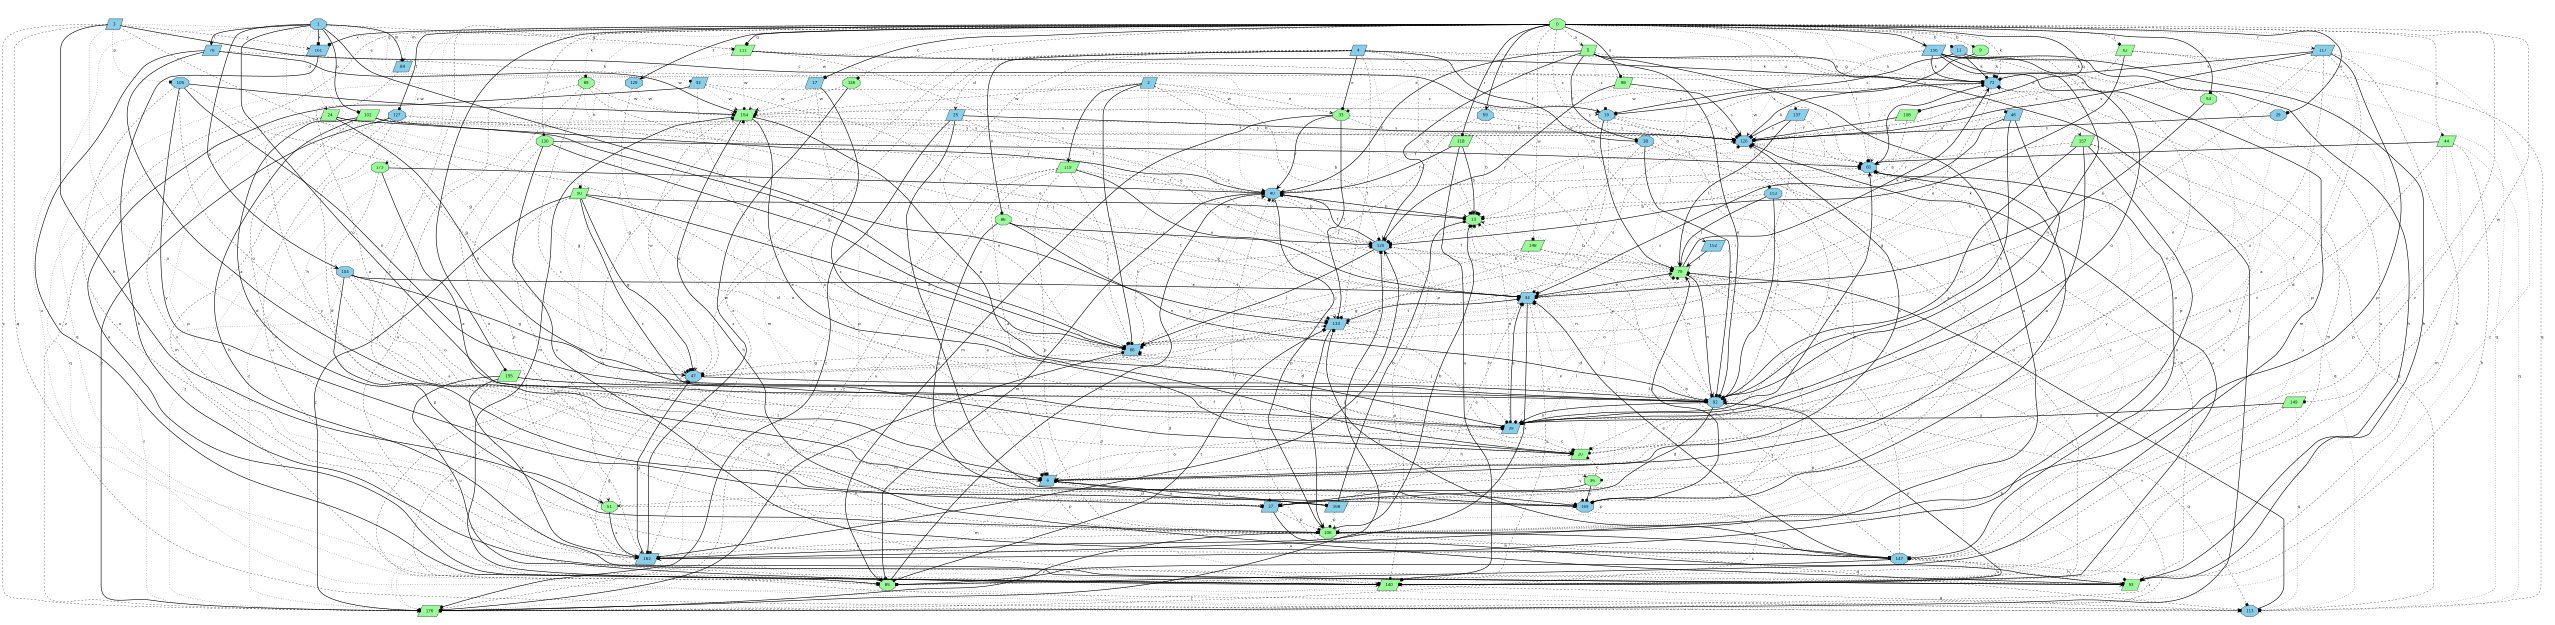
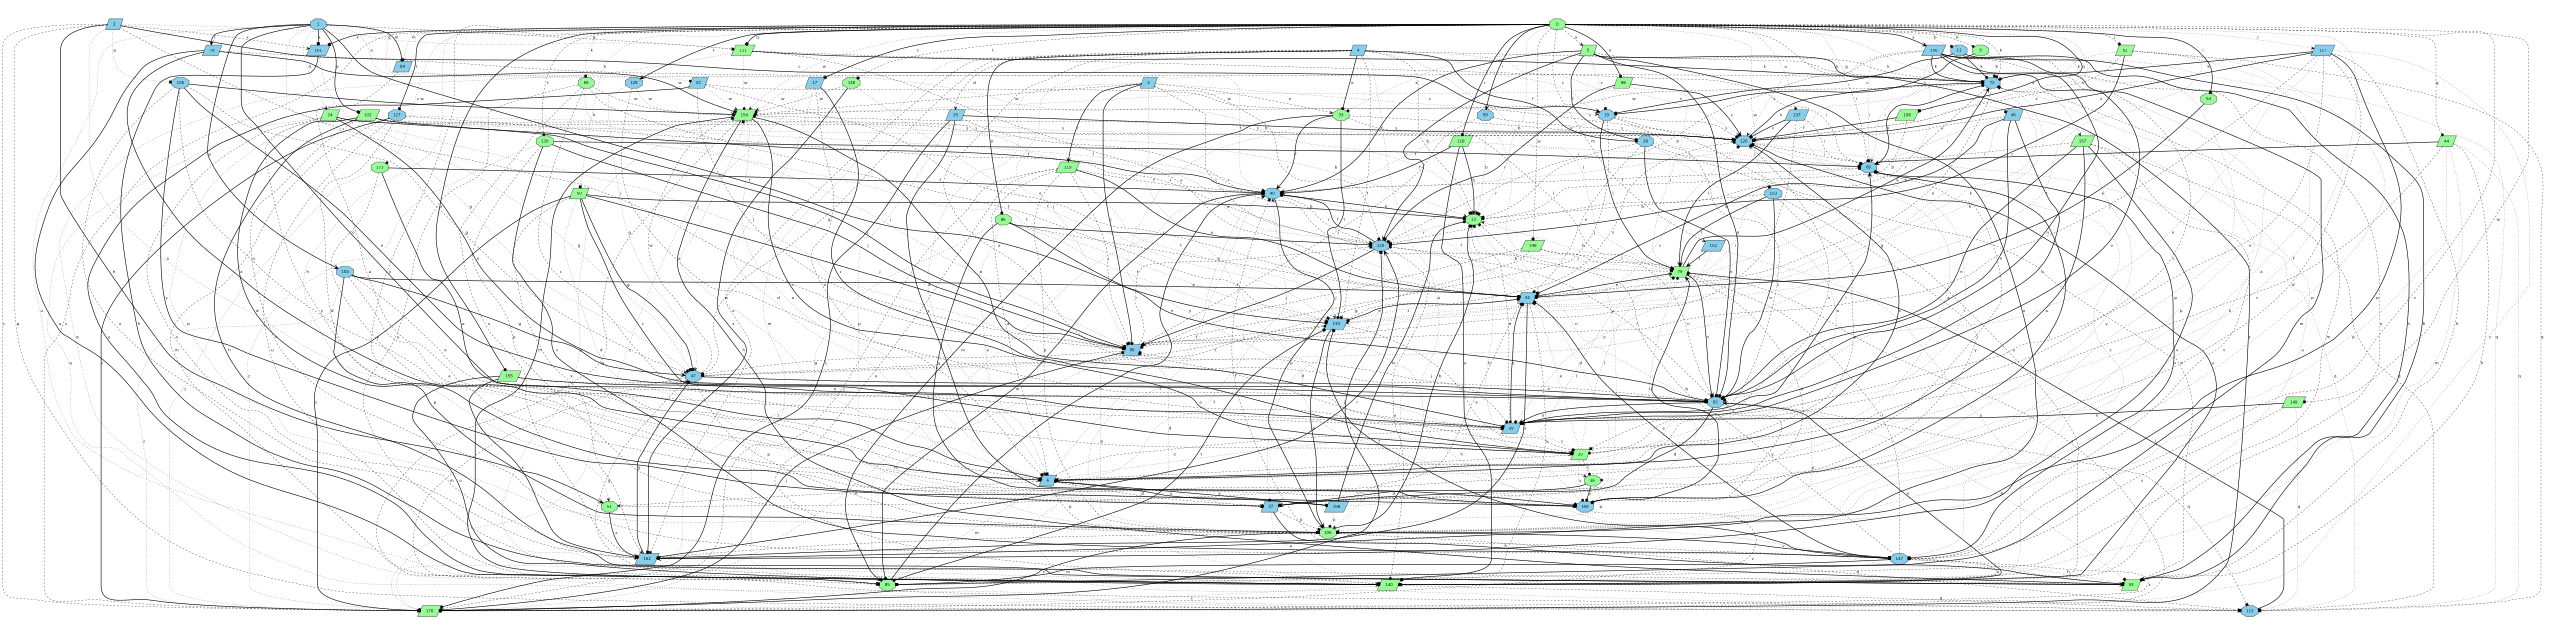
edge "1" -> "13": arrowhead dot -> box
node "29": removed
edge "36" -> "20": reversed
